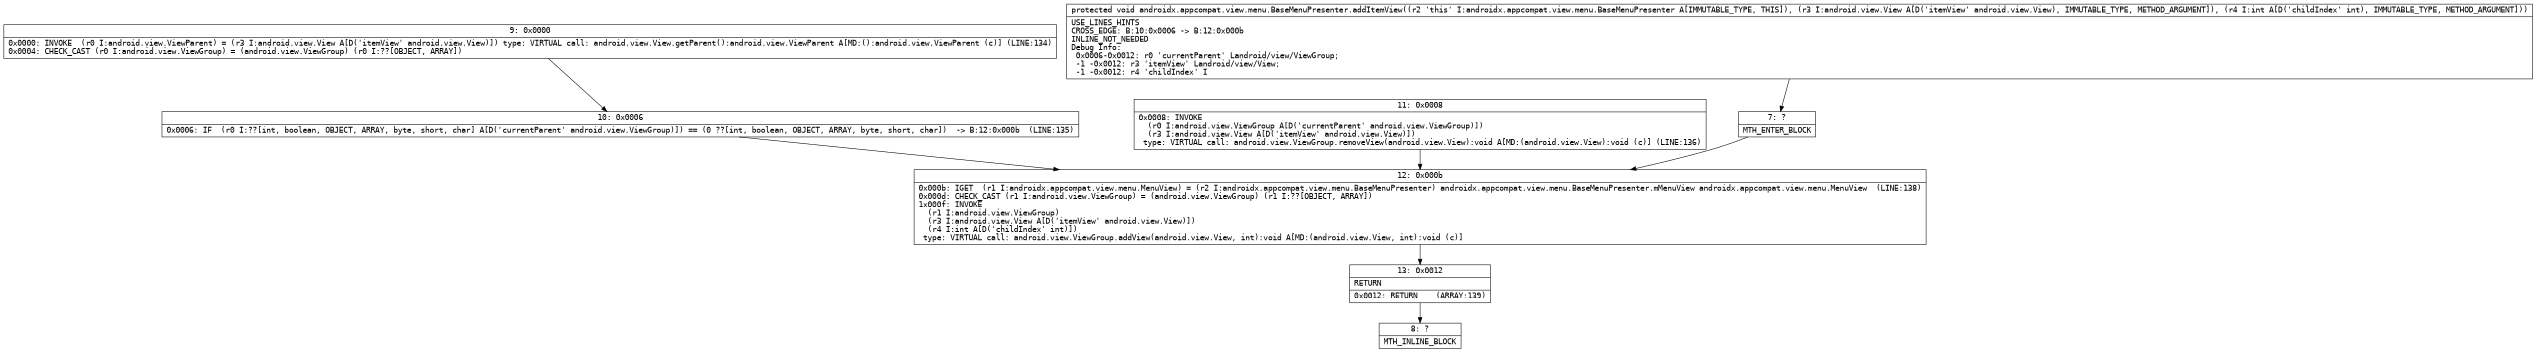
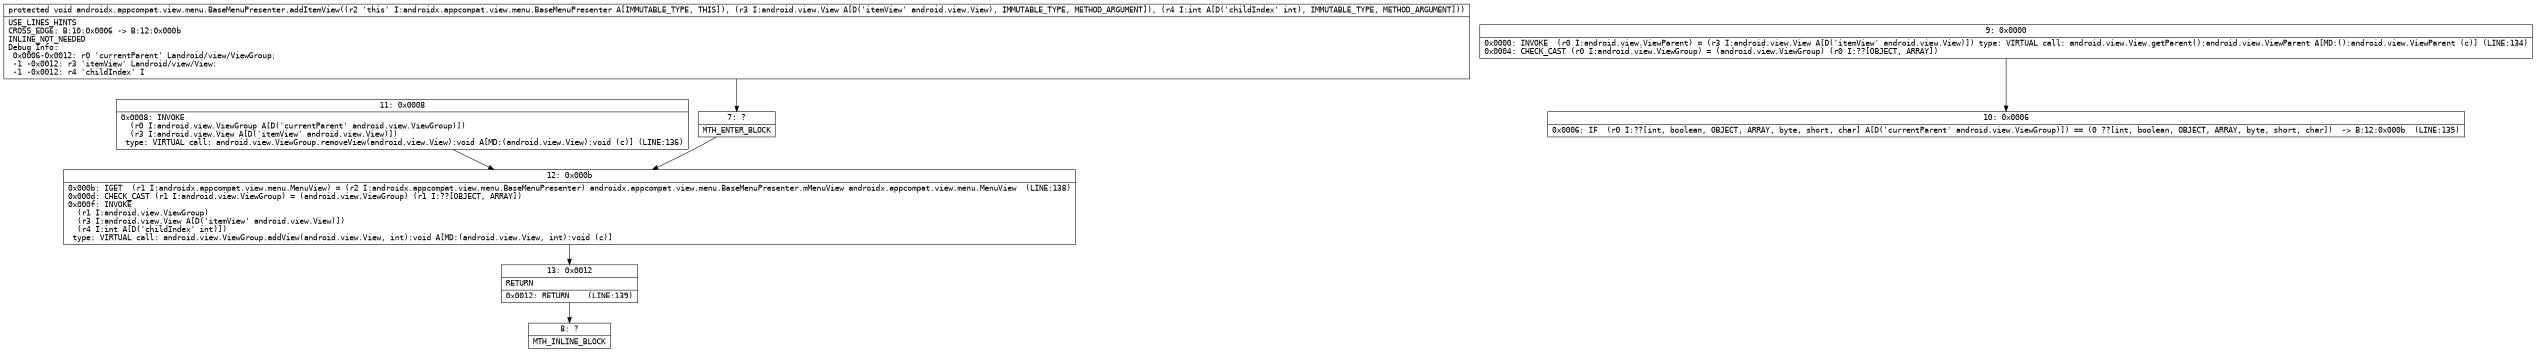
edge "10: 0x0006" -> "12: 0x000b": removed
node "12: 0x000b": text "1x000f: INVOKE" -> "0x000f: INVOKE"
node "13: 0x0012": text "0x0012: RETURN    (ARRAY:139)" -> "0x0012: RETURN    (LINE:139)"
